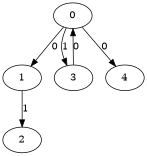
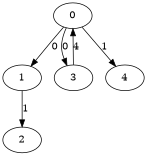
edge "0" -> "3": label "1" -> "0"
edge "3" -> "0": label "0" -> "4"
edge "0" -> "4": label "0" -> "1"
